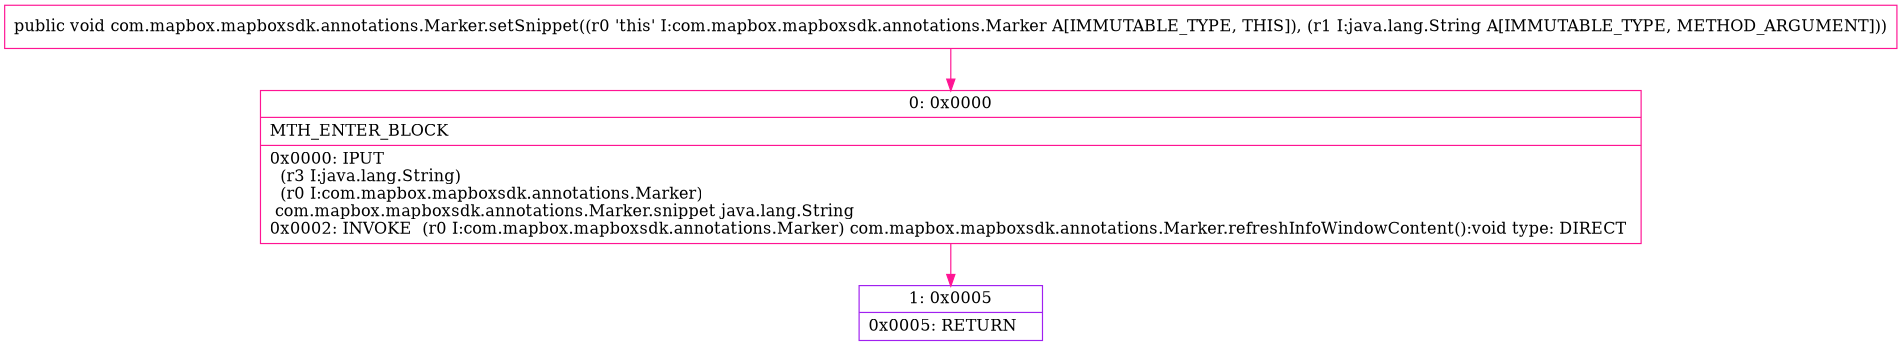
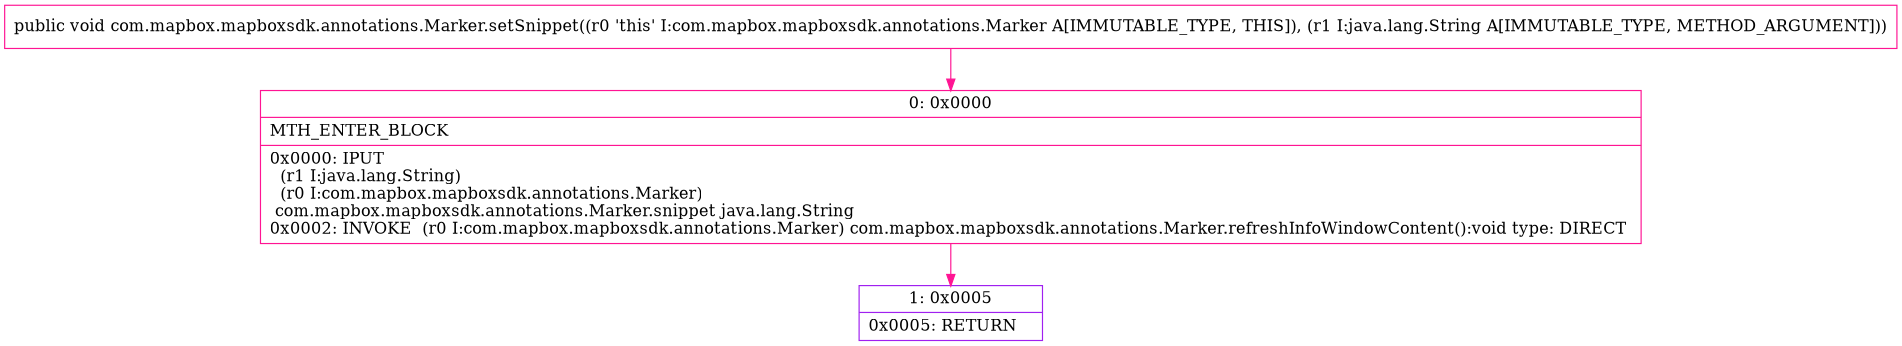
node "0: 0x0000": text "(r3 I:java.lang.String)" -> "(r1 I:java.lang.String)"
